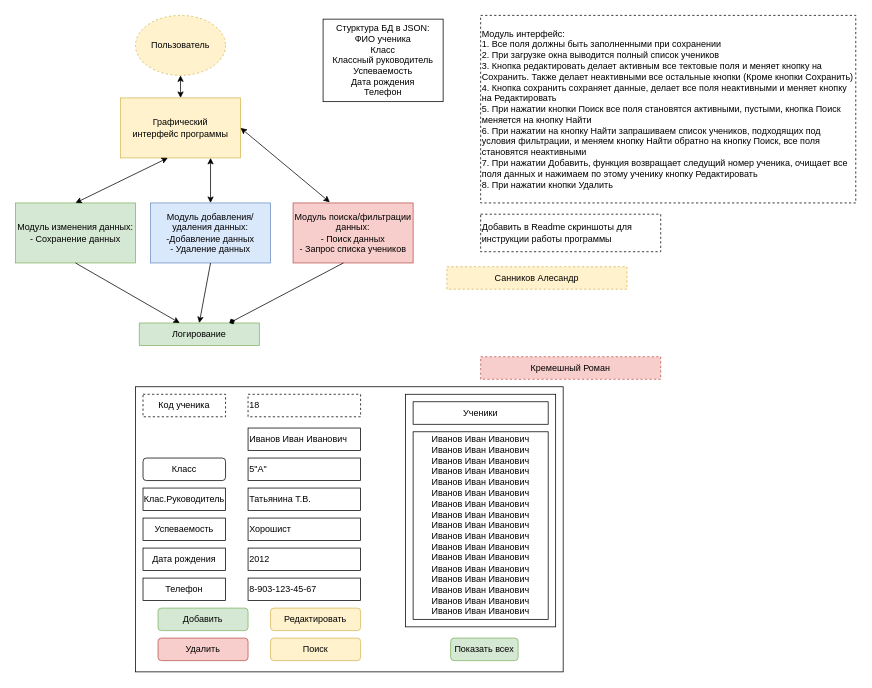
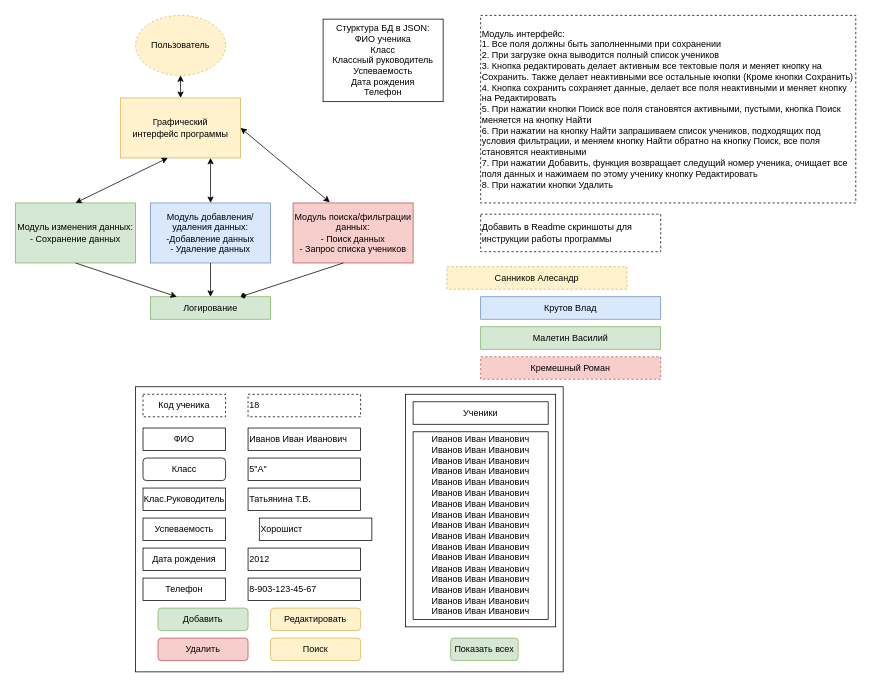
node "Крутов Влад": added
node "Логирование": moved (199, 334) -> (210, 308)
node "Малетин Василий": added
node "ФИО": added
node "Хорошист": moved (304, 529) -> (315, 529)
